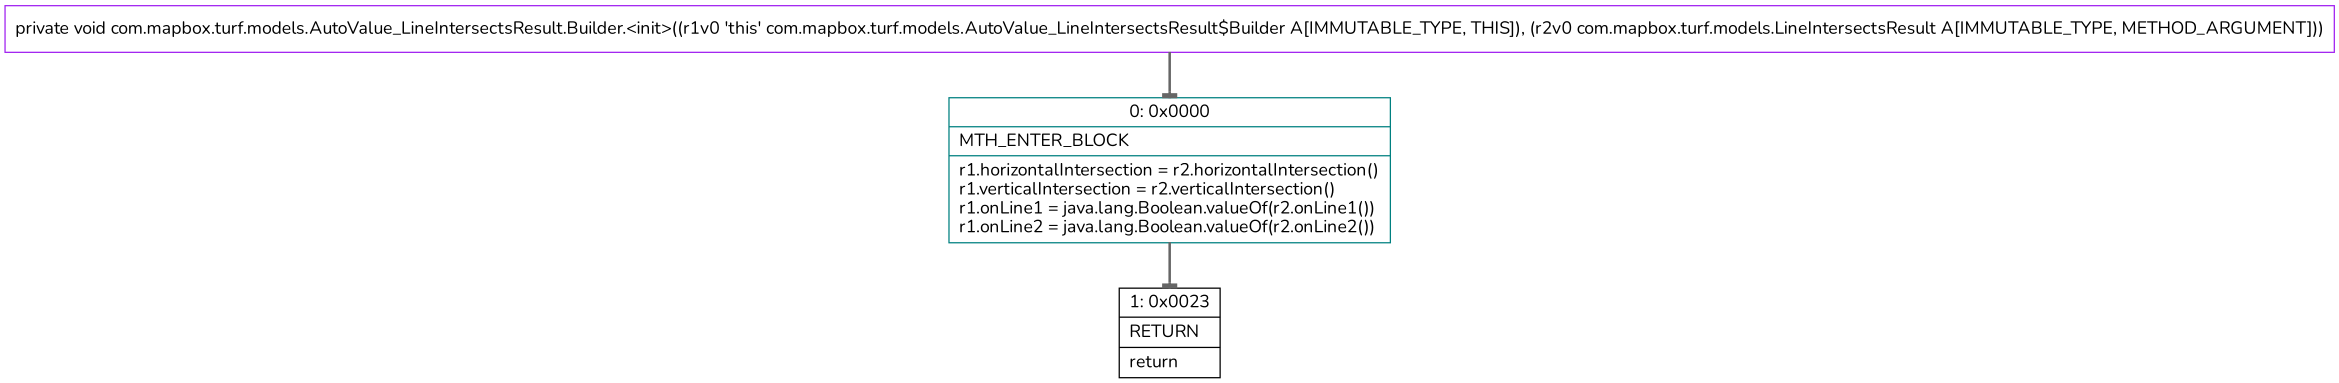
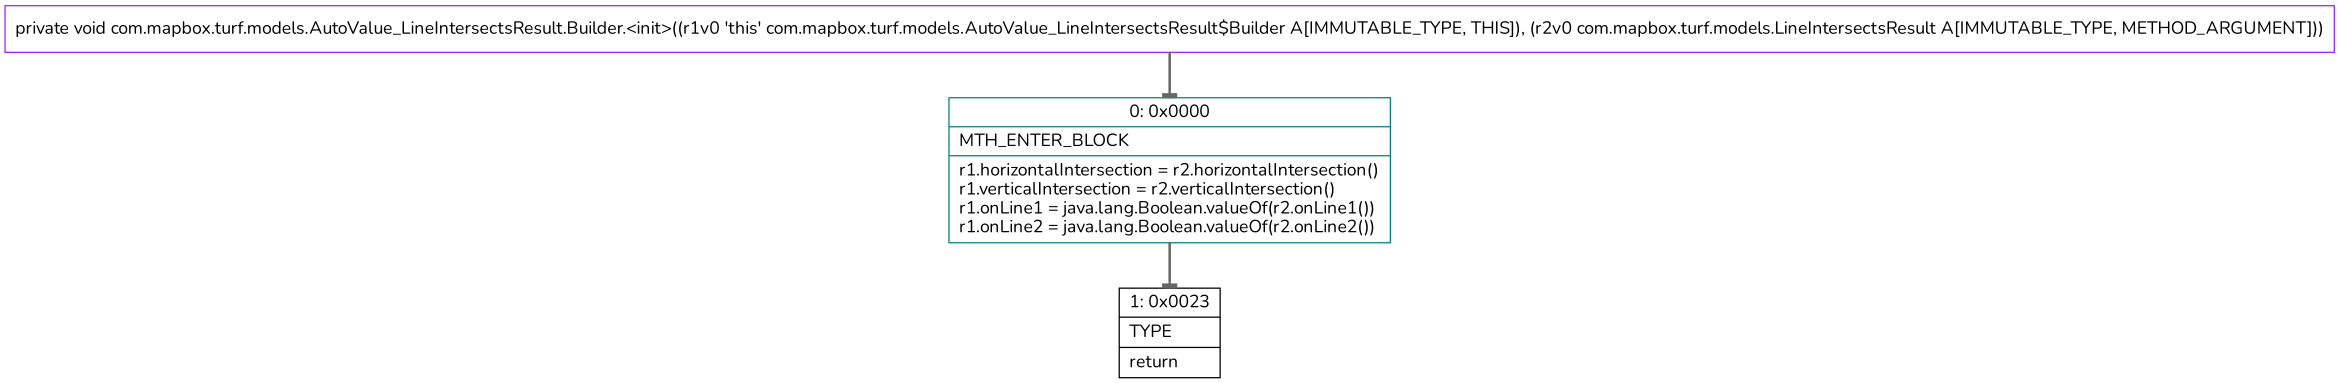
node "1: 0x0023": text "RETURN" -> "TYPE"
